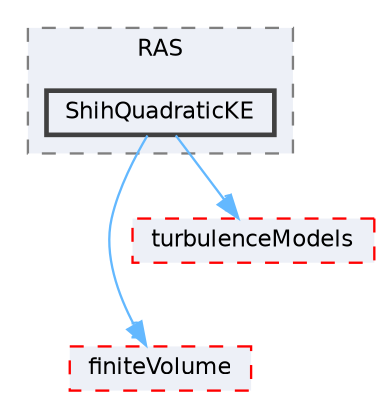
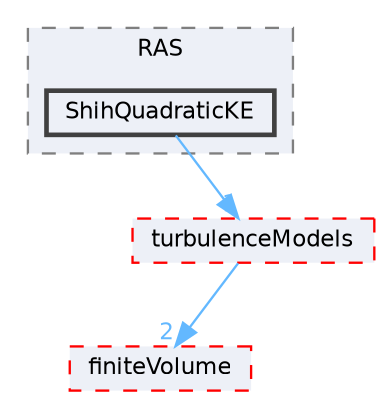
edge "ShihQuadraticKE" -> "finiteVolume": now "turbulenceModels" -> "finiteVolume"
